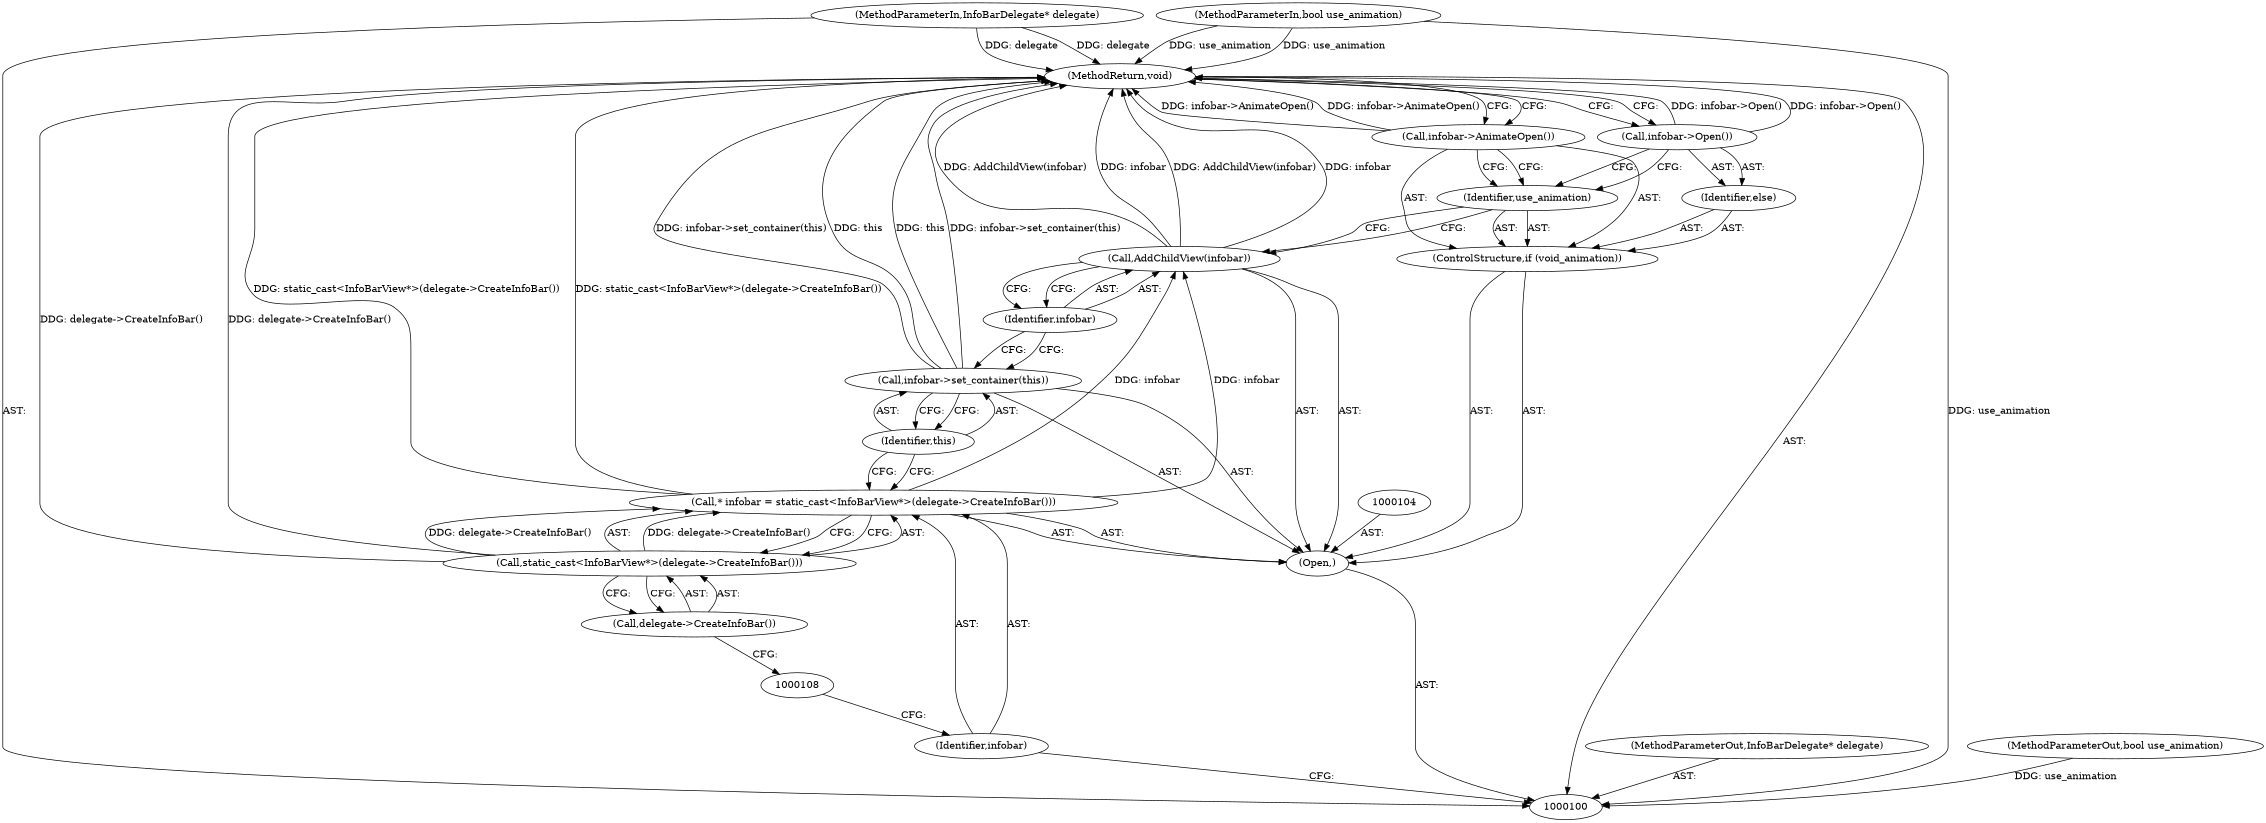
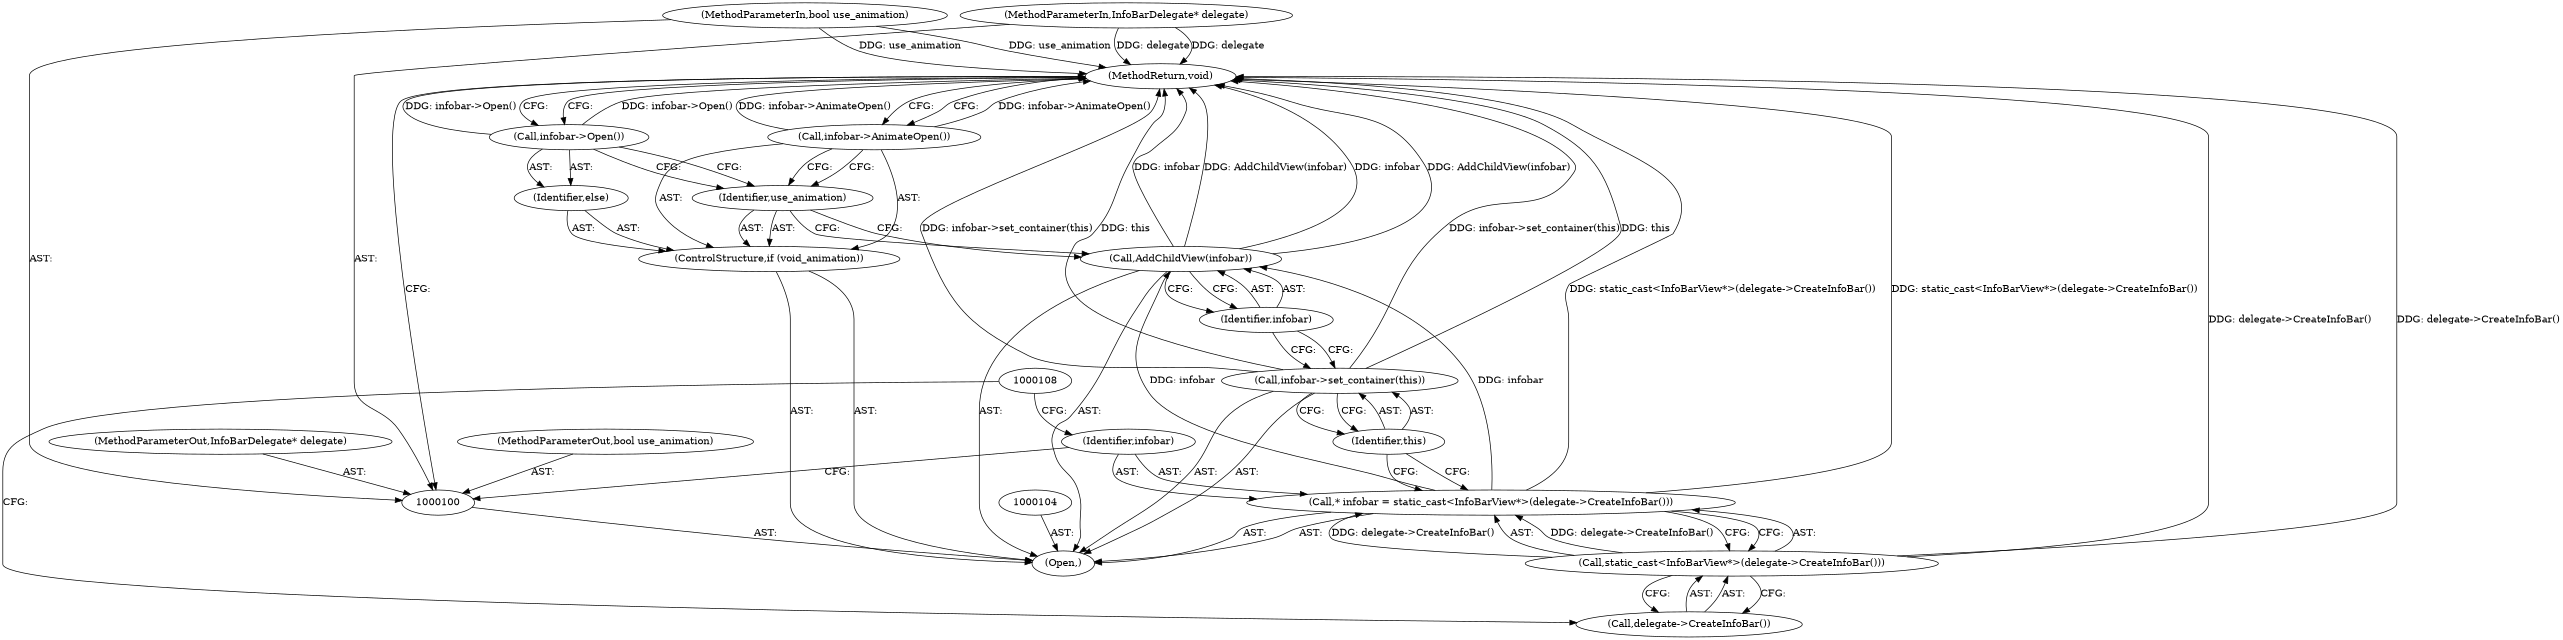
edge "(MethodParameterIn,bool use_animation)" -> "1000100": label "DDG: use_animation" -> "AST: "
edge "(MethodReturn,void)" -> "1000100": label "AST: " -> "CFG: "
edge "(Call,delegate->CreateInfoBar())" -> "1000108": reversed
edge "(Open,)" -> "1000100": reversed
edge "(MethodParameterOut,bool use_animation)" -> "1000100": label "DDG: use_animation" -> "AST: "
